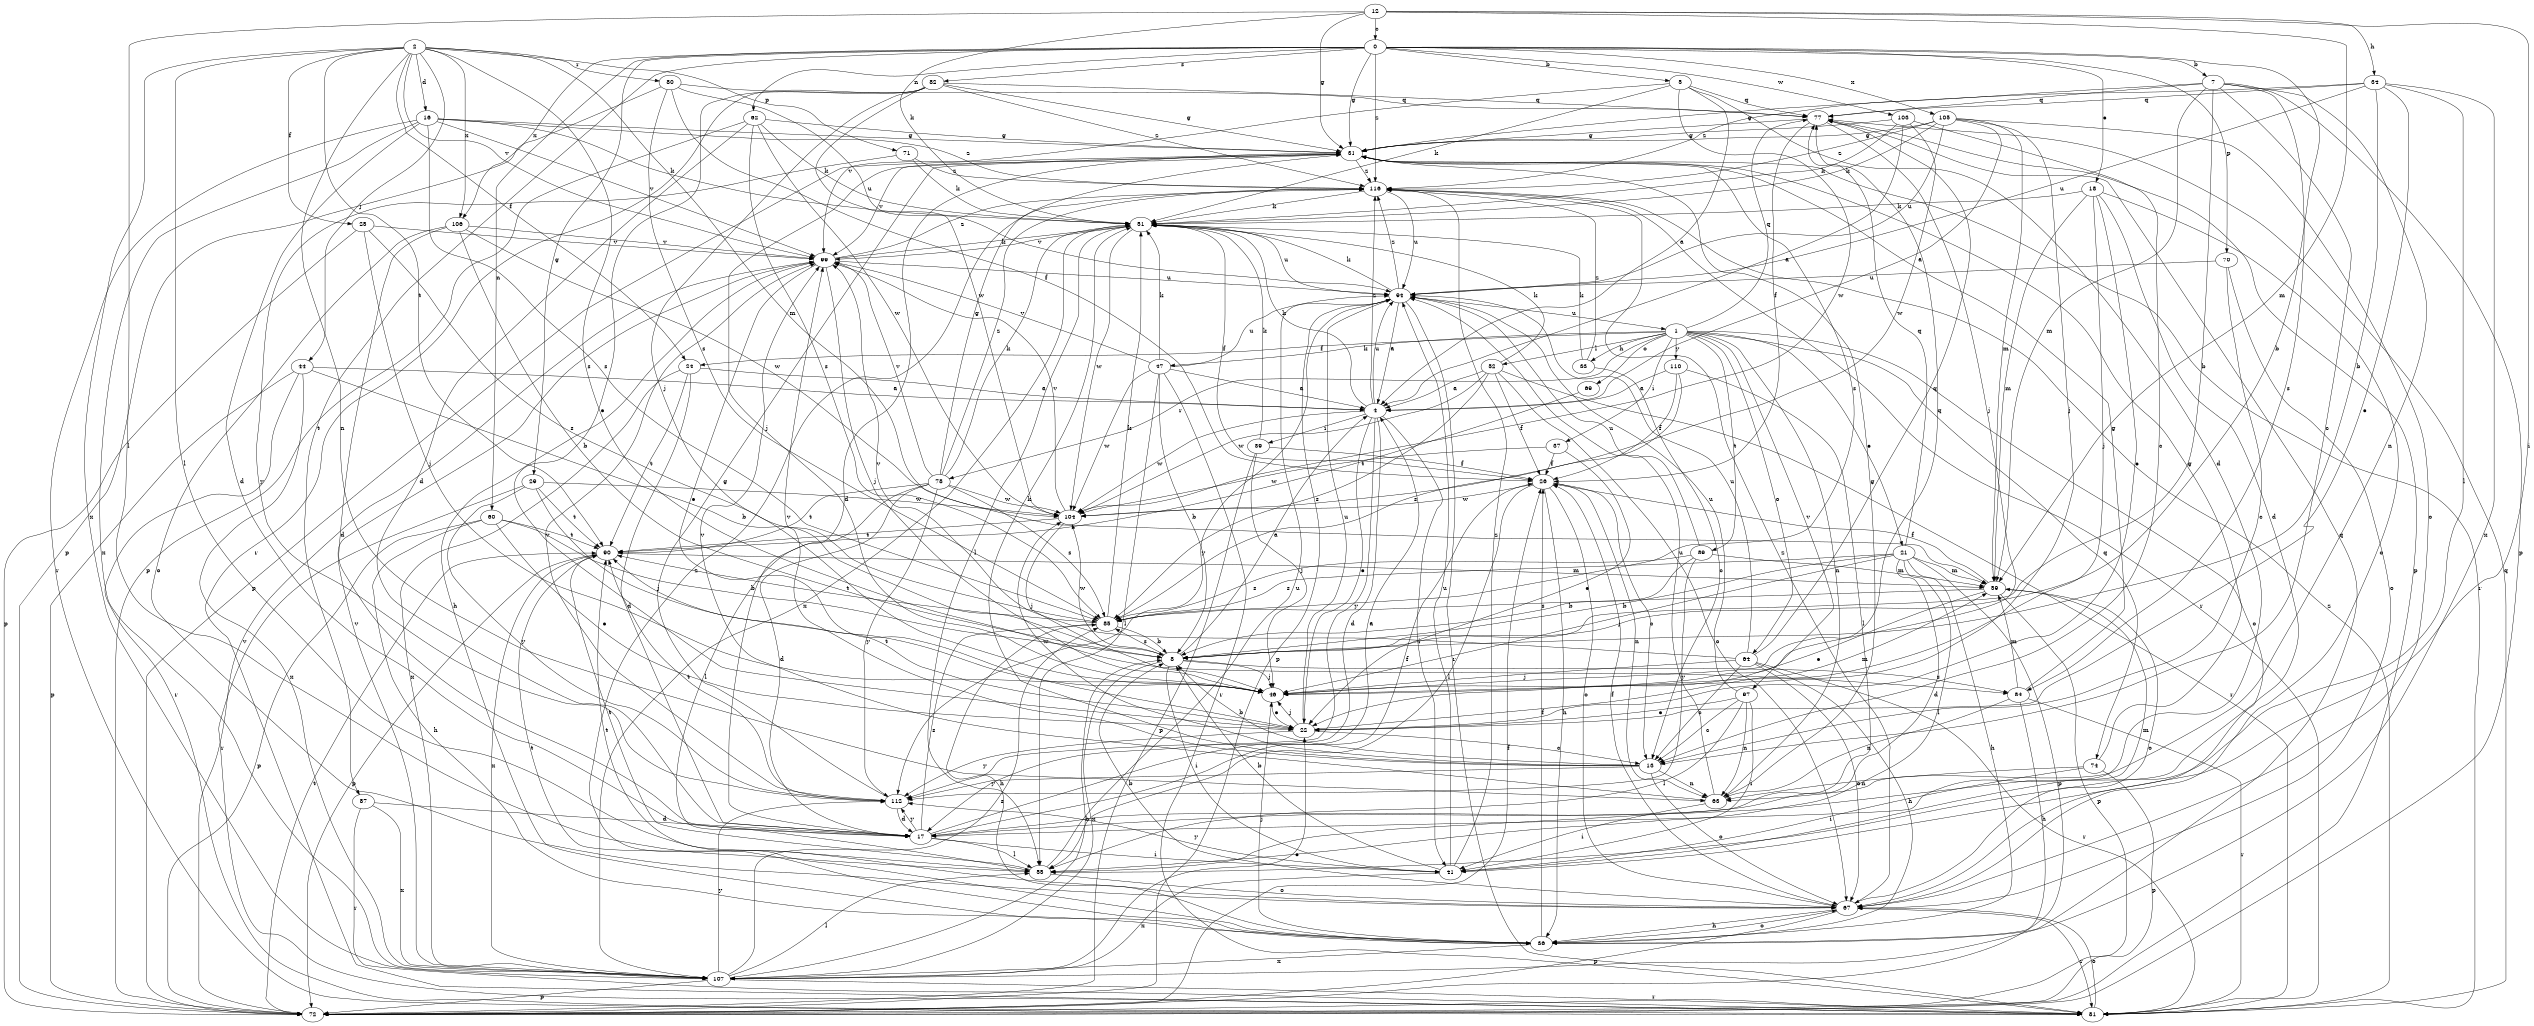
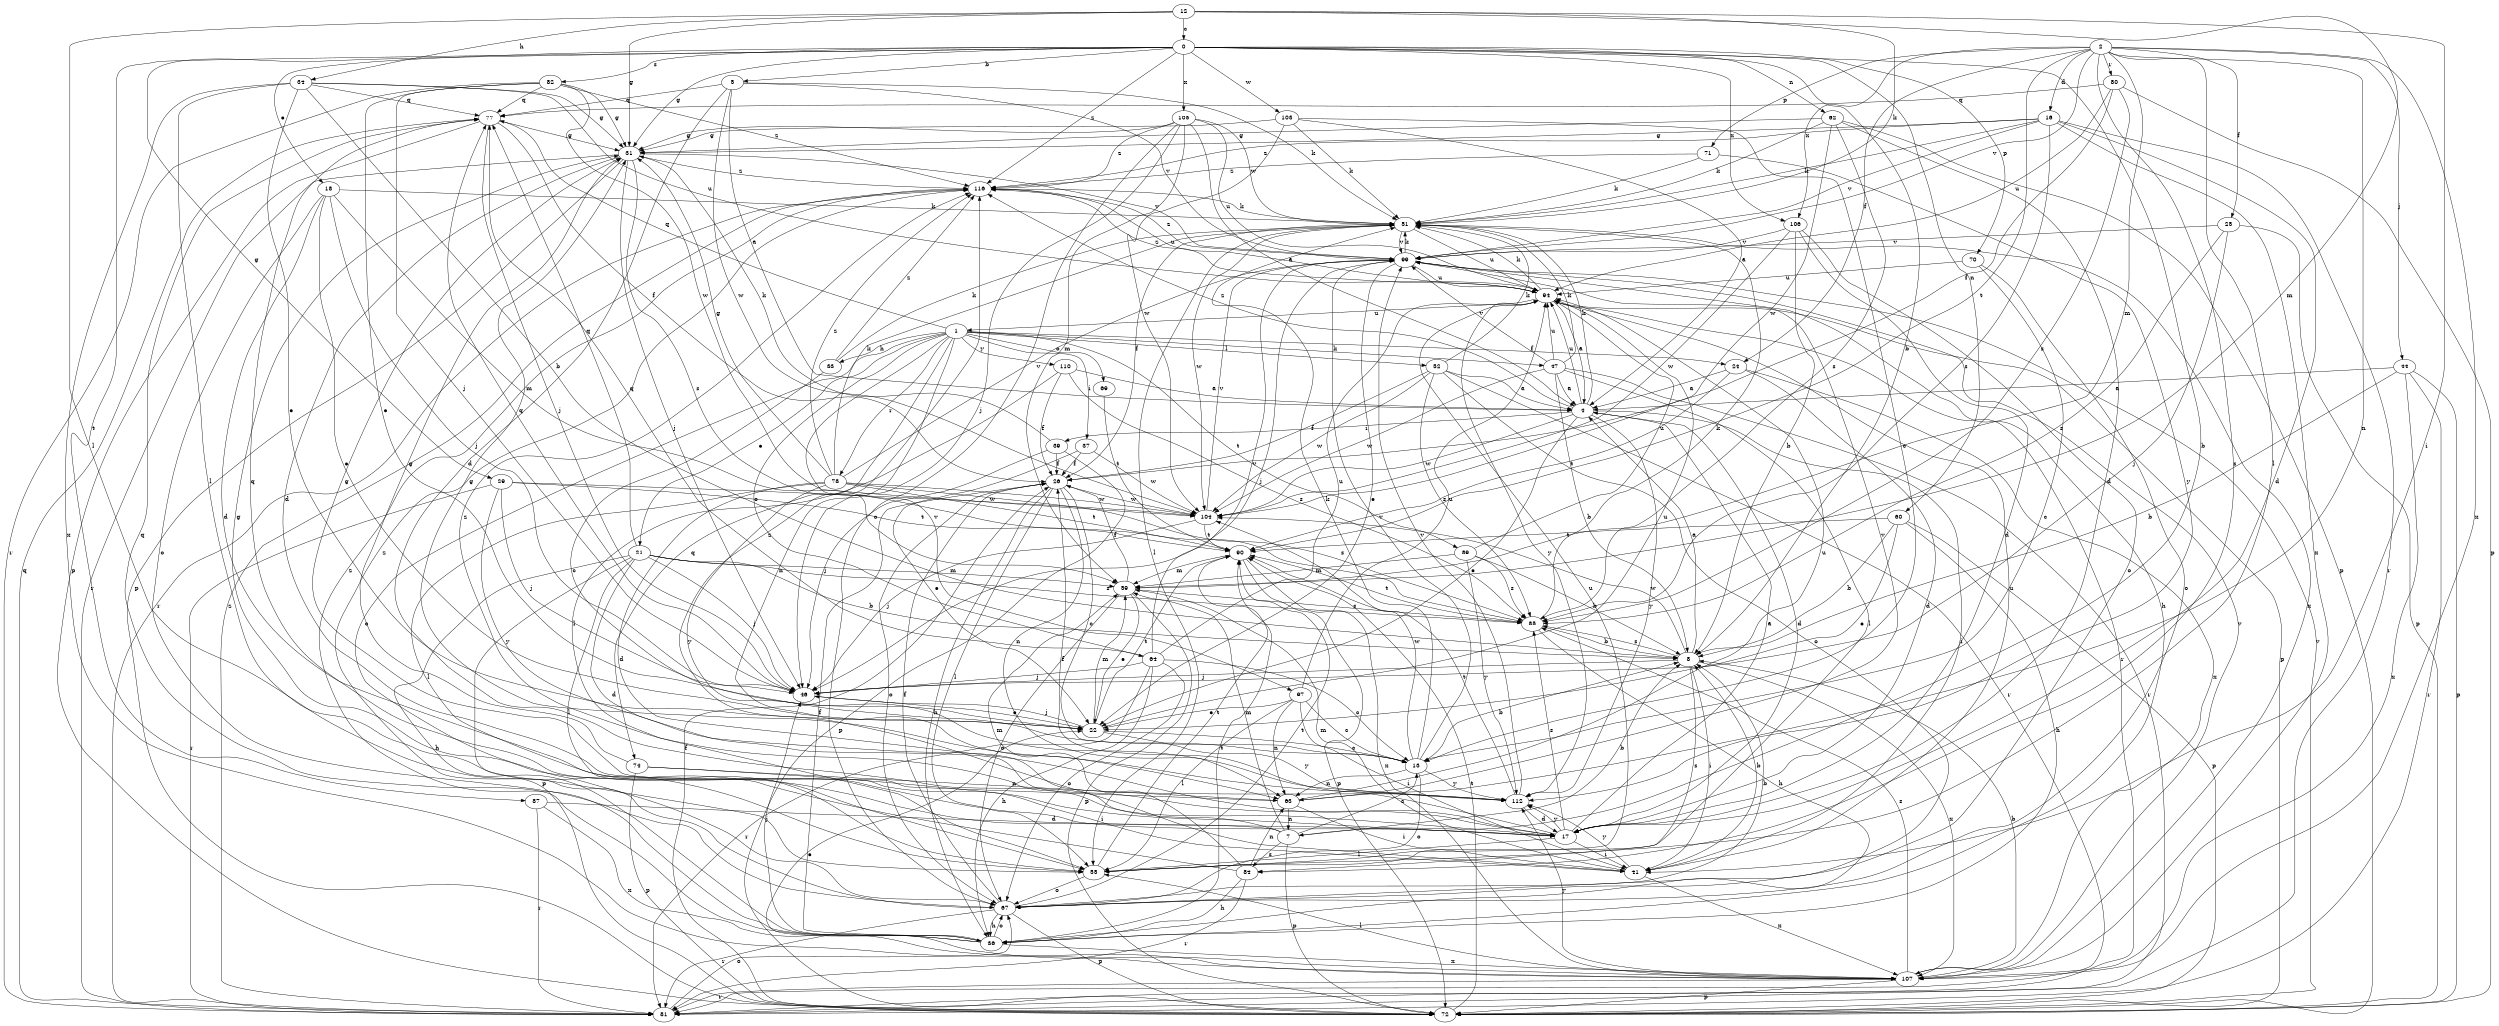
edge "105" -> "51": label "k" -> "w"
edge "39" -> "51": now "39" -> "31"
edge "7" -> "63": reversed
